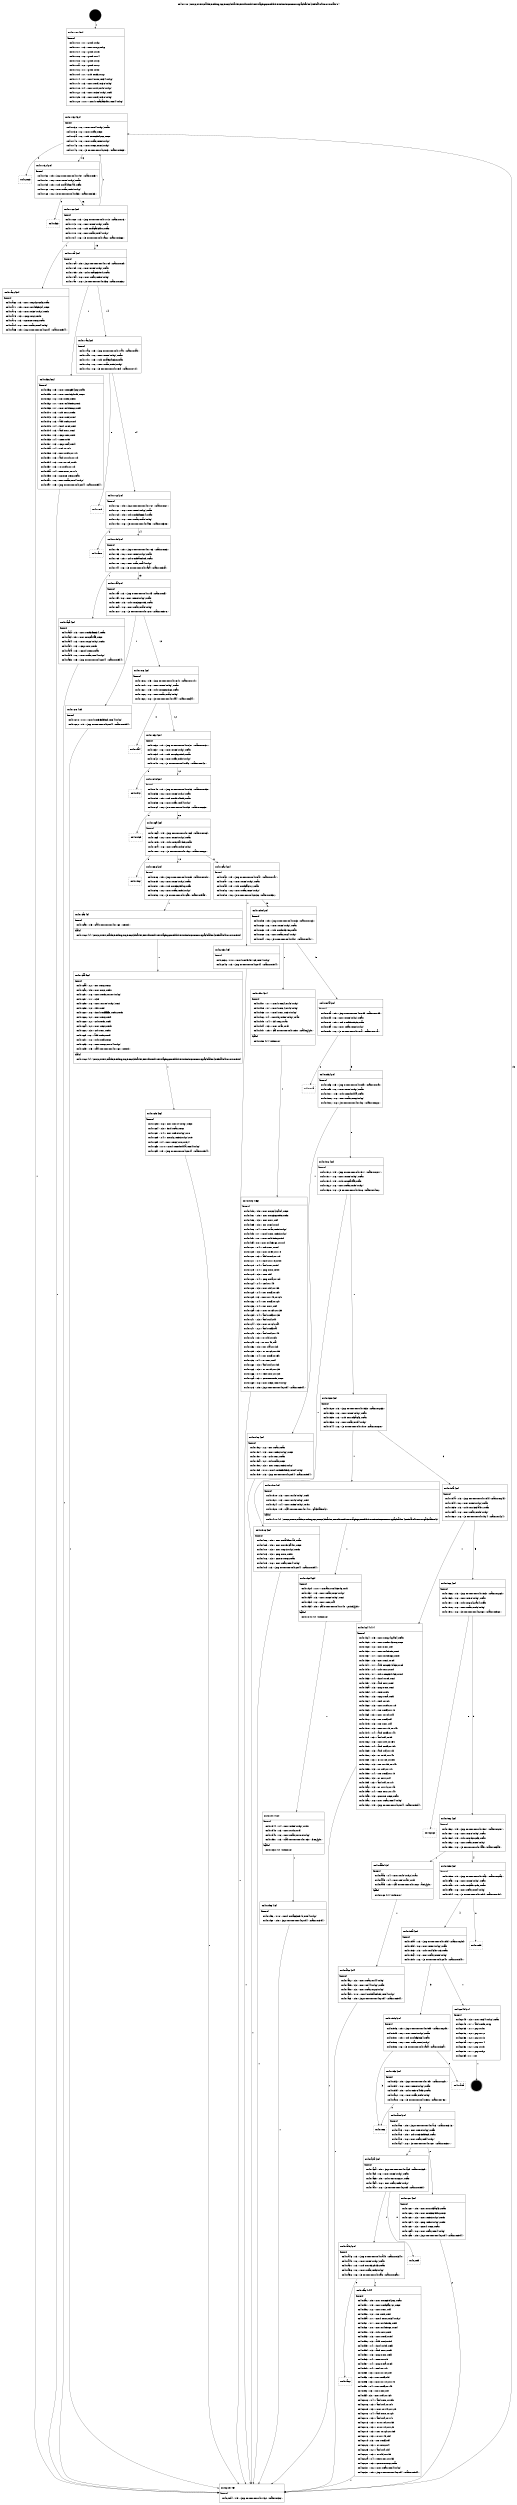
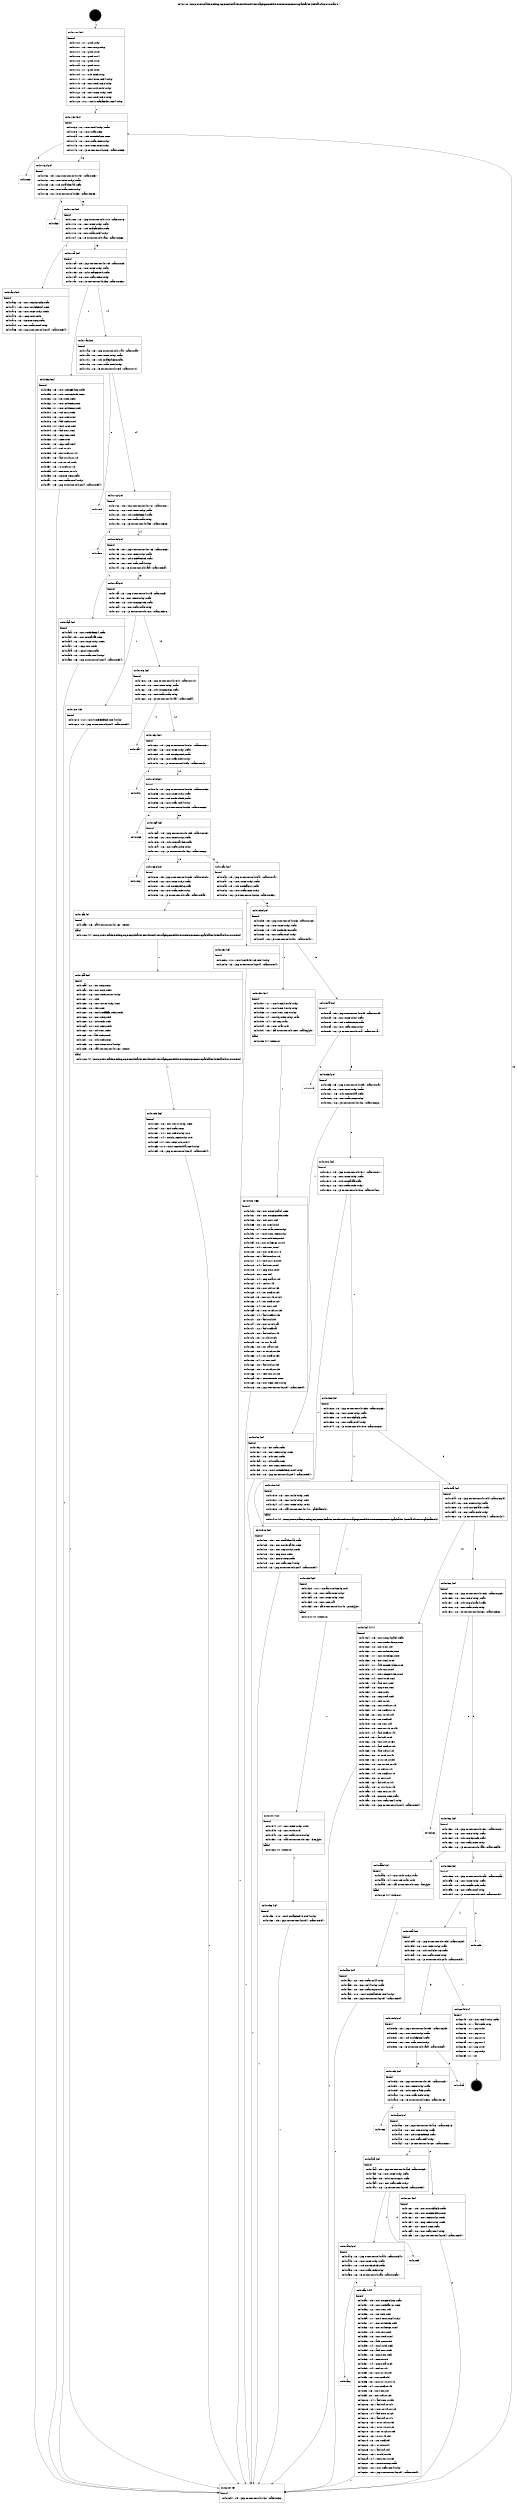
edge "0x40176e [28]" -> "0x401732 [32]": now "0x401700 [50]" -> "0x401732 [32]"
edge "0x40194a [28]" -> "0x401b24 [147]": label " 1" -> " 10"
edge "0x4019d6 [28]" -> "0x401eec": now "0x4019d6 [28]" -> "0x4019f2 [28]"
